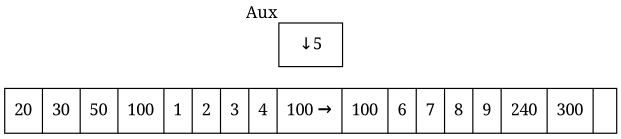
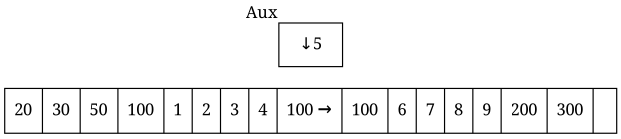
node "20": text "240" -> "200"
